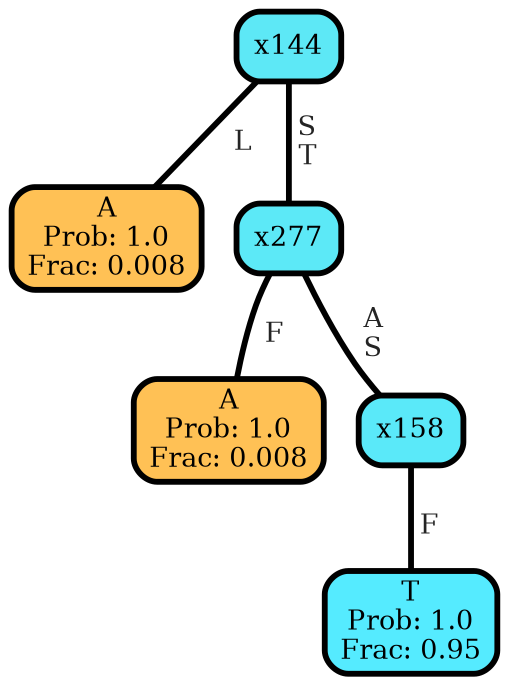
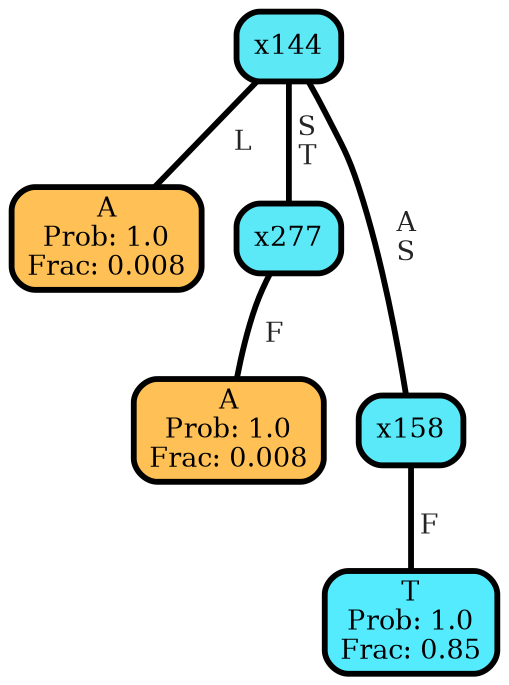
edge "x277" -- "x158": now "x144" -- "x158"
node "T Prob: 1.0 Frac: 0.95": label "T Prob: 1.0 Frac: 0.95" -> "T Prob: 1.0 Frac: 0.85"
